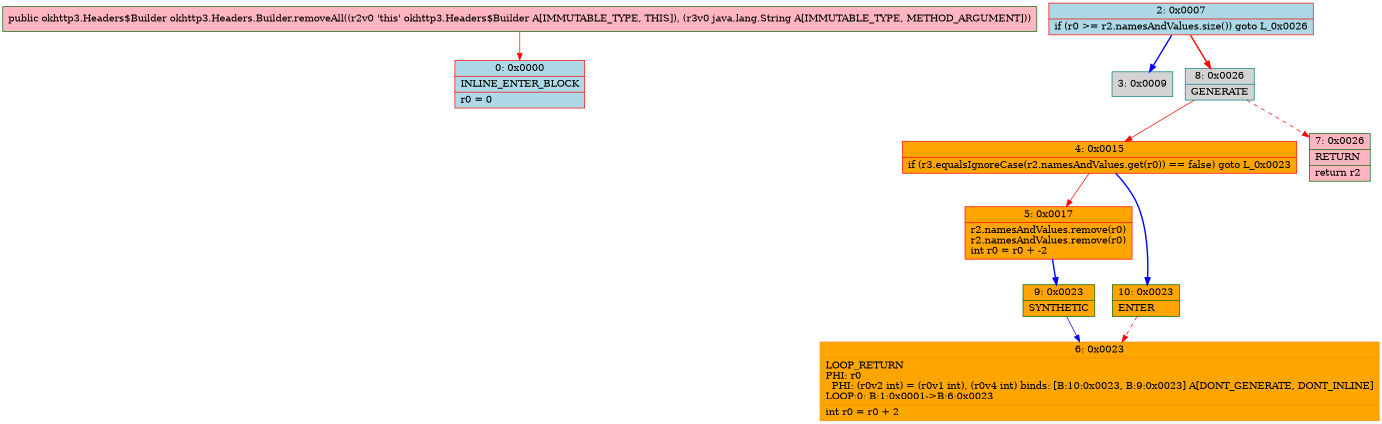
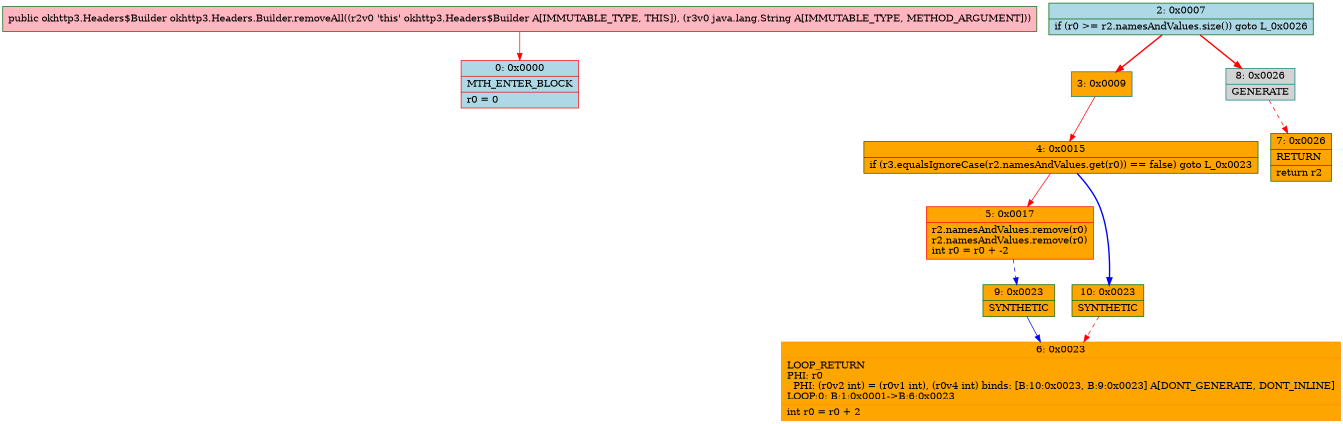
node "2: 0x0007": color red -> darkgreen
edge "2: 0x0007" -> "3: 0x0009": color blue -> red
node "0: 0x0000": text "INLINE_ENTER_BLOCK" -> "MTH_ENTER_BLOCK"
node "3: 0x0009": fillcolor lightgrey -> orange
edge "8: 0x0026" -> "4: 0x0015": now "3: 0x0009" -> "4: 0x0015"
node "4: 0x0015": color red -> darkgreen
node "7: 0x0026": fillcolor lightpink -> orange
edge "5: 0x0017" -> "9: 0x0023": style bold -> dashed
node "10: 0x0023": text "ENTER" -> "SYNTHETIC"
